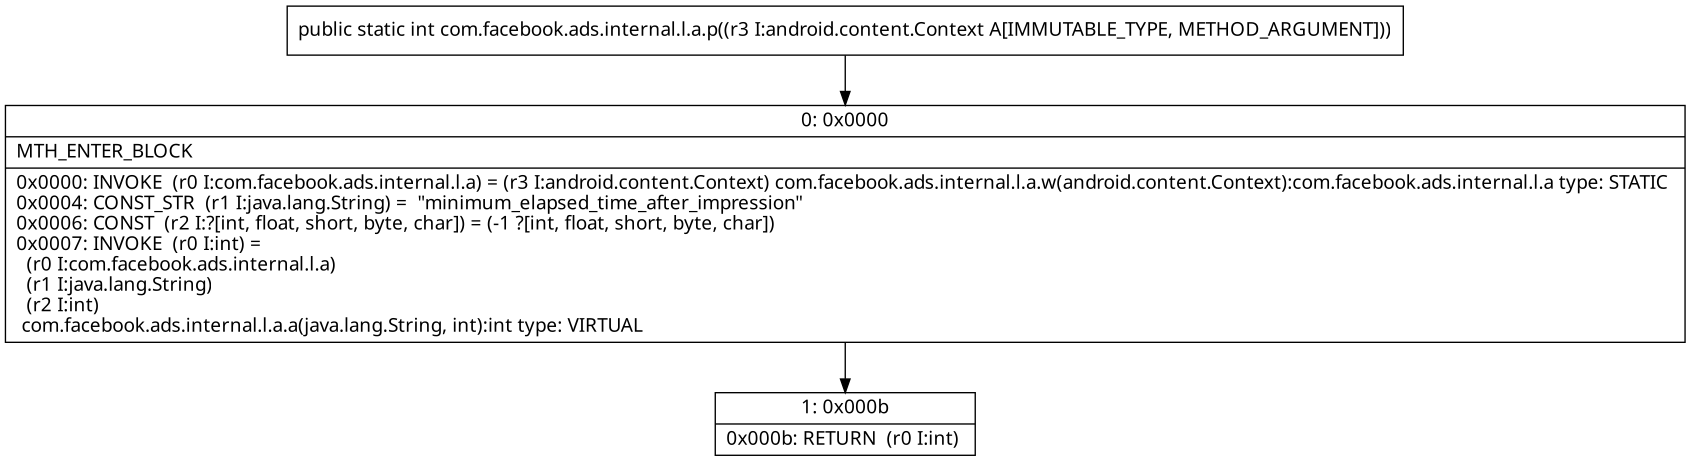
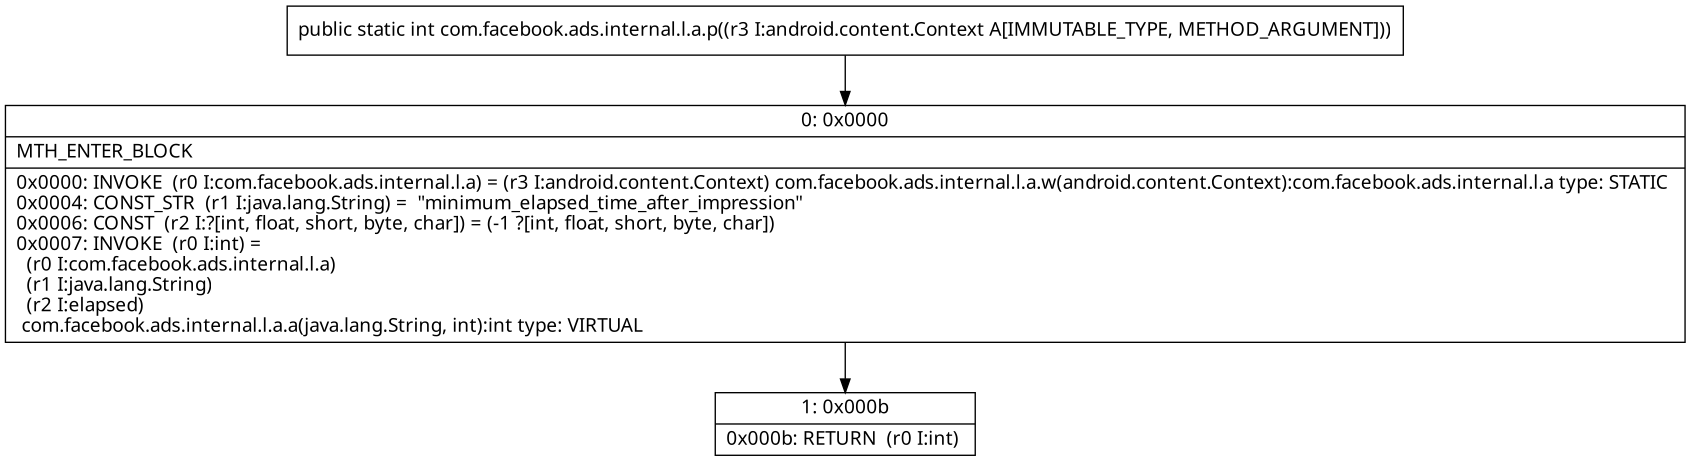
node "0: 0x0000": text "(r2 I:int)" -> "(r2 I:elapsed)"
